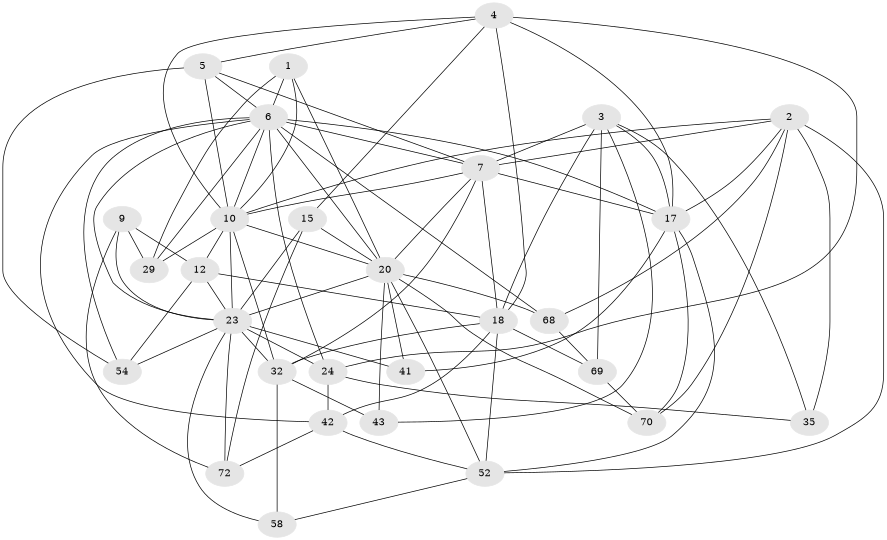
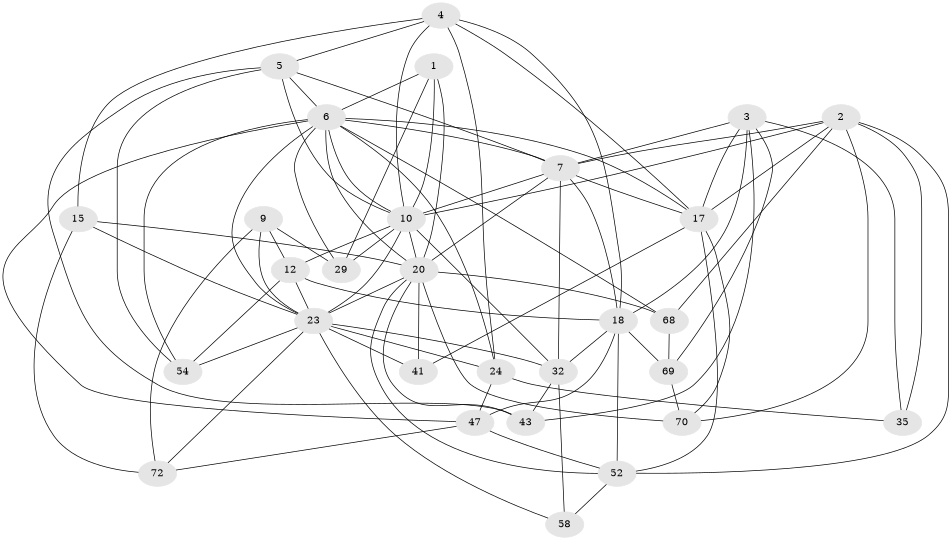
edge "5" -- "43": added
node "42": label "42" -> "47"
